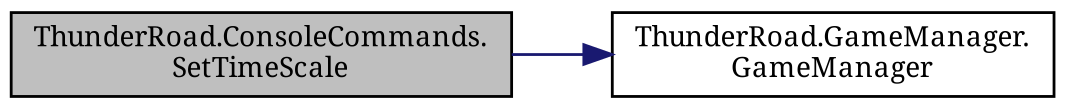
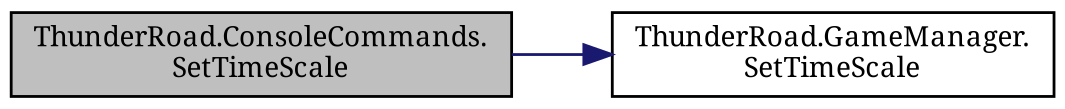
node "ThunderRoad.GameManager. GameManager": label "ThunderRoad.GameManager. GameManager" -> "ThunderRoad.GameManager. SetTimeScale"
